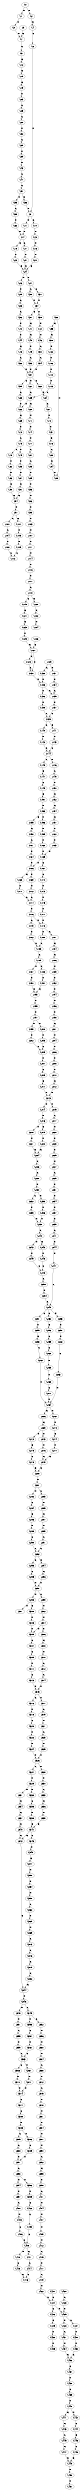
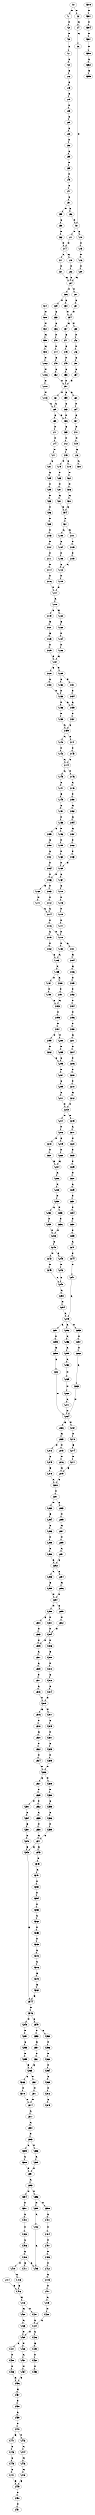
edge "S3" -> "S7": now "S3" -> "S5"
edge "S27" -> "S30": now "S26" -> "S30"
edge "S92" -> "S88": reversed
edge "S80" -> "S84": removed, label "G"
node "S115": added
edge "S124" -> "S126": added, label "T"
edge "S127" -> "S130": now "S127" -> "S129"
edge "S301" -> "S304": added, label "A"
edge "S375" -> "S378": removed, label "T"
edge "S395" -> "S398": now "S396" -> "S398"
edge "S405" -> "S408": reversed
edge "S411" -> "S414": removed, label "C"
node "S418": added
